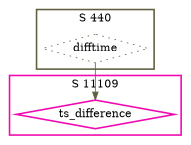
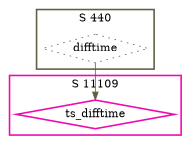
node "ts_difference": label "ts_difference" -> "ts_difftime"
